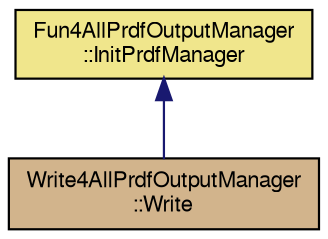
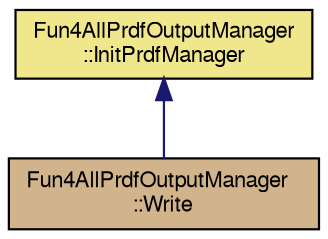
node "Write4AllPrdfOutputManager ::Write": label "Write4AllPrdfOutputManager ::Write" -> "Fun4AllPrdfOutputManager ::Write"
